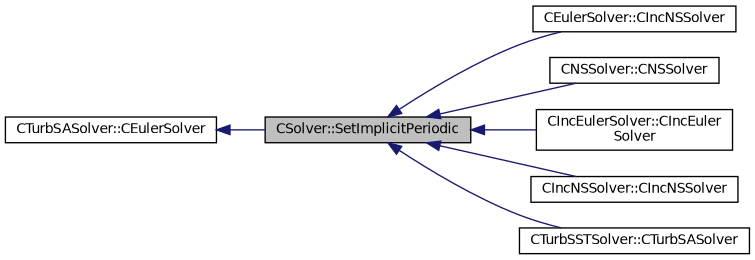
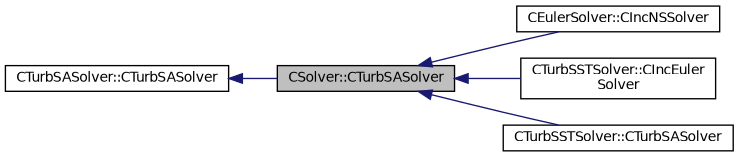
node "CNSSolver::CNSSolver": removed
node "CTurbSASolver::CEulerSolver": label "CTurbSASolver::CEulerSolver" -> "CTurbSASolver::CTurbSASolver"
node "CSolver::SetImplicitPeriodic": label "CSolver::SetImplicitPeriodic" -> "CSolver::CTurbSASolver"
node "CIncEulerSolver::CIncEuler Solver": label "CIncEulerSolver::CIncEuler Solver" -> "CTurbSSTSolver::CIncEuler Solver"
node "CIncNSSolver::CIncNSSolver": removed
